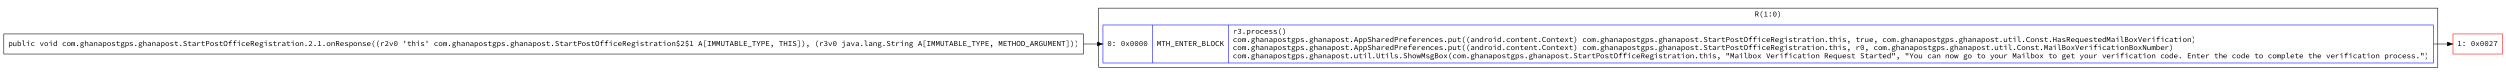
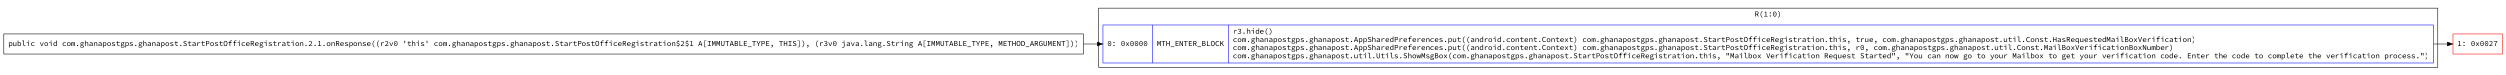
node "0: 0x0000": text "r3.process()" -> "r3.hide()"
